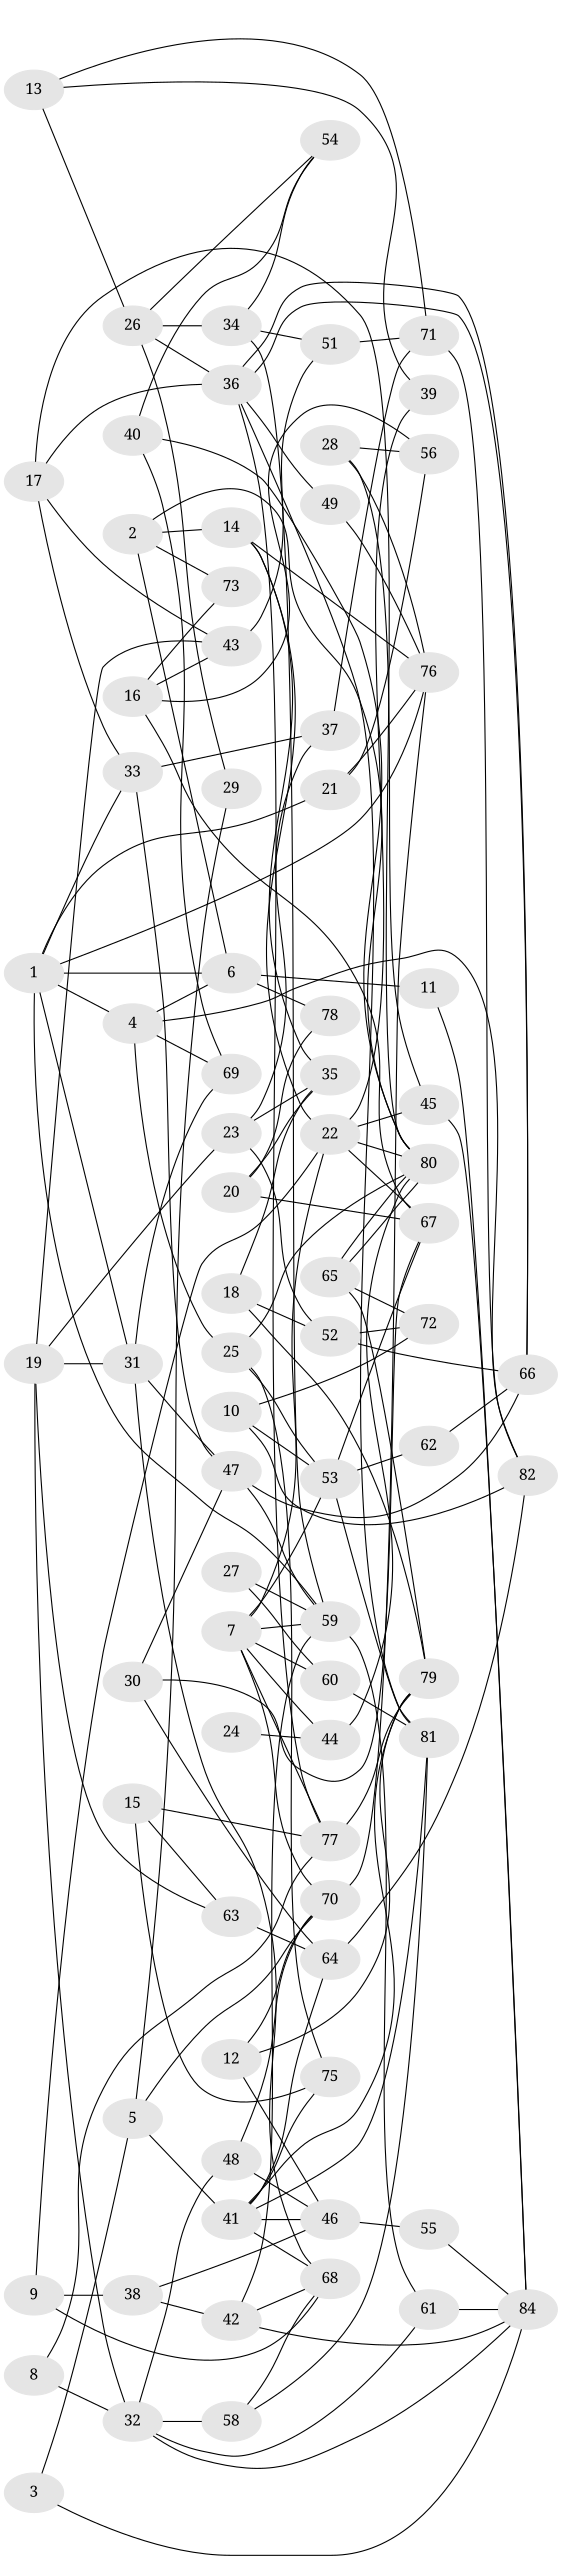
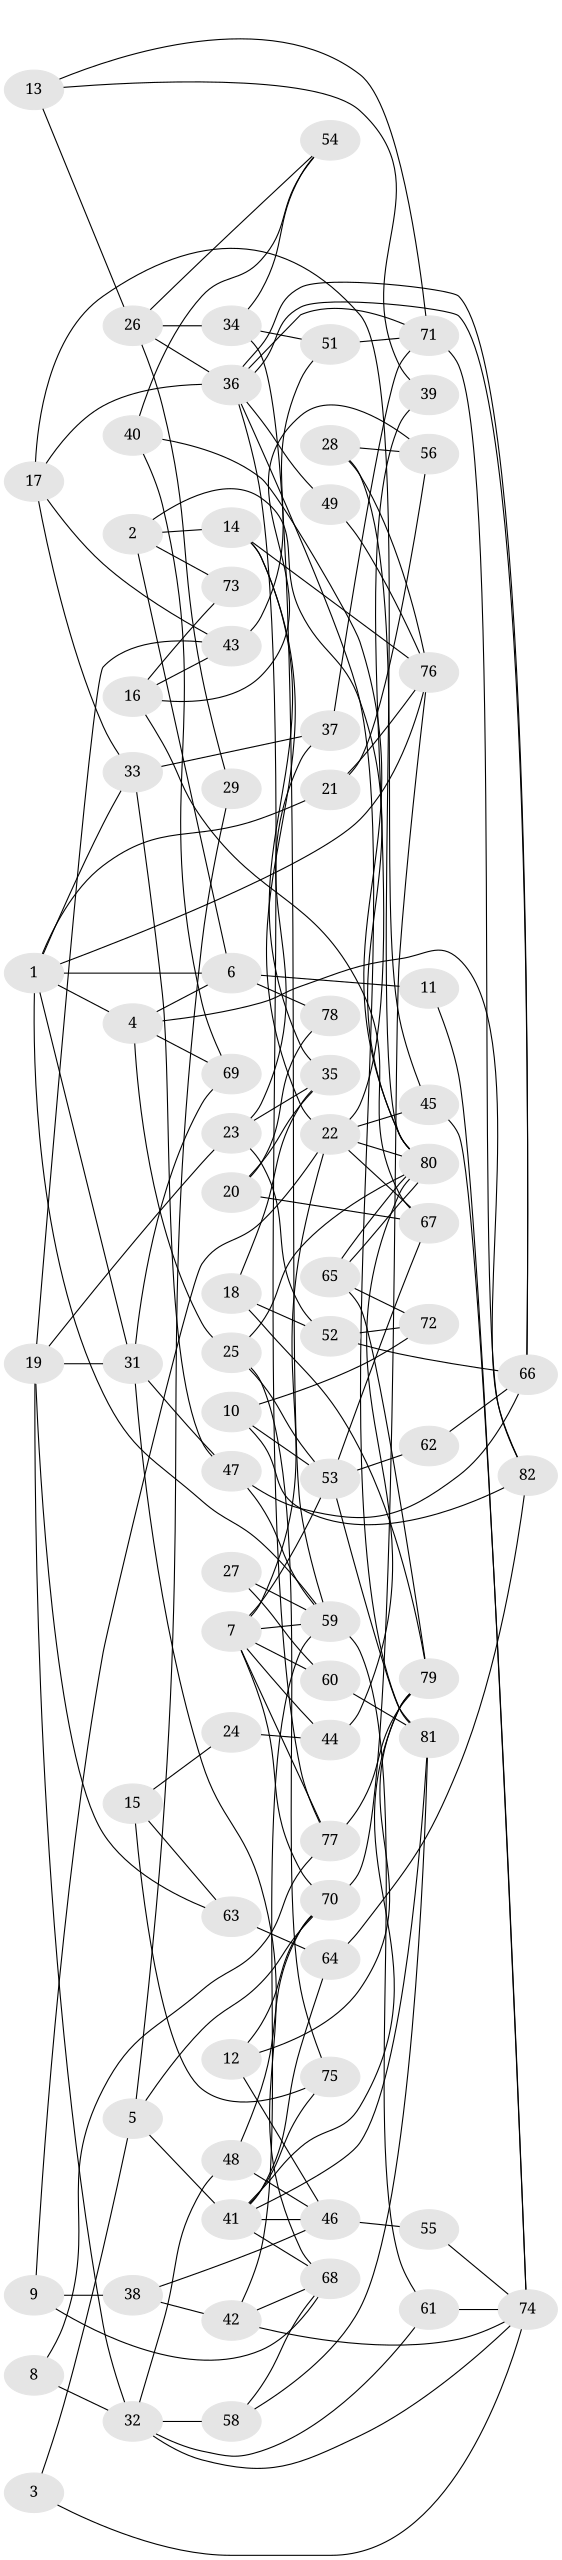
edge "71" -- "36": added
node "30": removed
edge "15" -- "77": now "15" -- "24"
node "84": label "84" -> "74"
